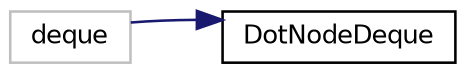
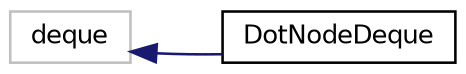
edge "deque" -> "DotNodeDeque": reversed
